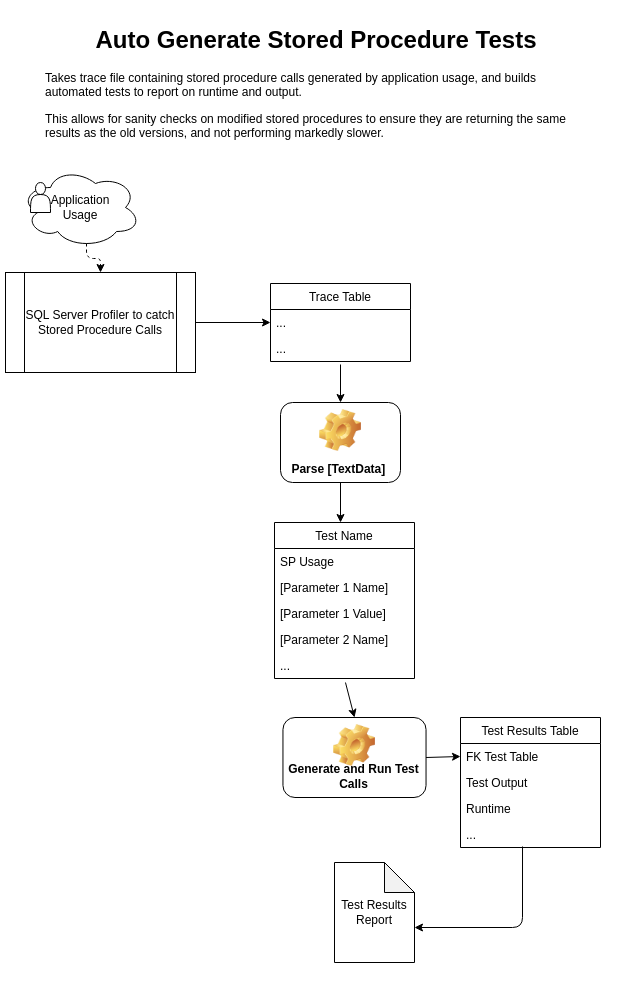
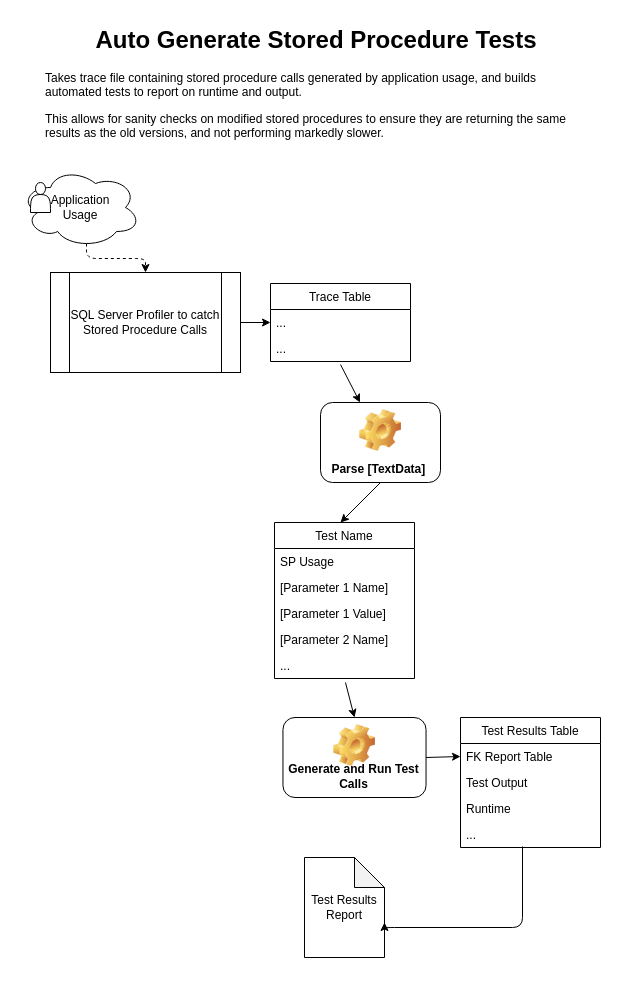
node "SQL Server Profiler to catch Stored Procedure Calls": moved (101, 323) -> (146, 323)
node "Parse [TextData]": moved (341, 443) -> (381, 443)
node "FK Test Table": label "FK Test Table" -> "FK Report Table"
node "Test Results Report": moved (375, 913) -> (345, 908)
